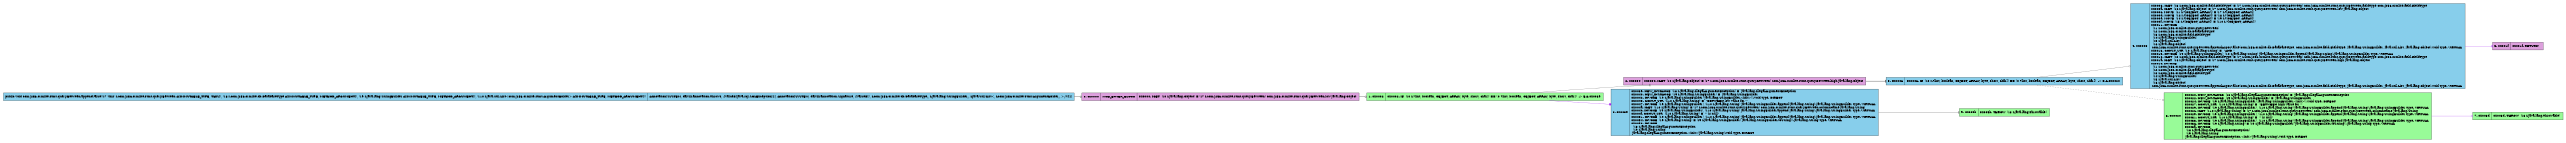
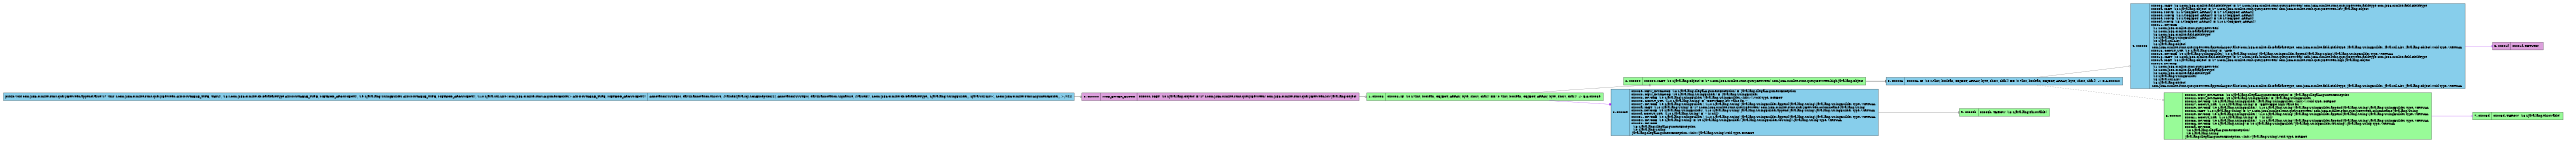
node "2: 0x0004": fillcolor plum -> palegreen
